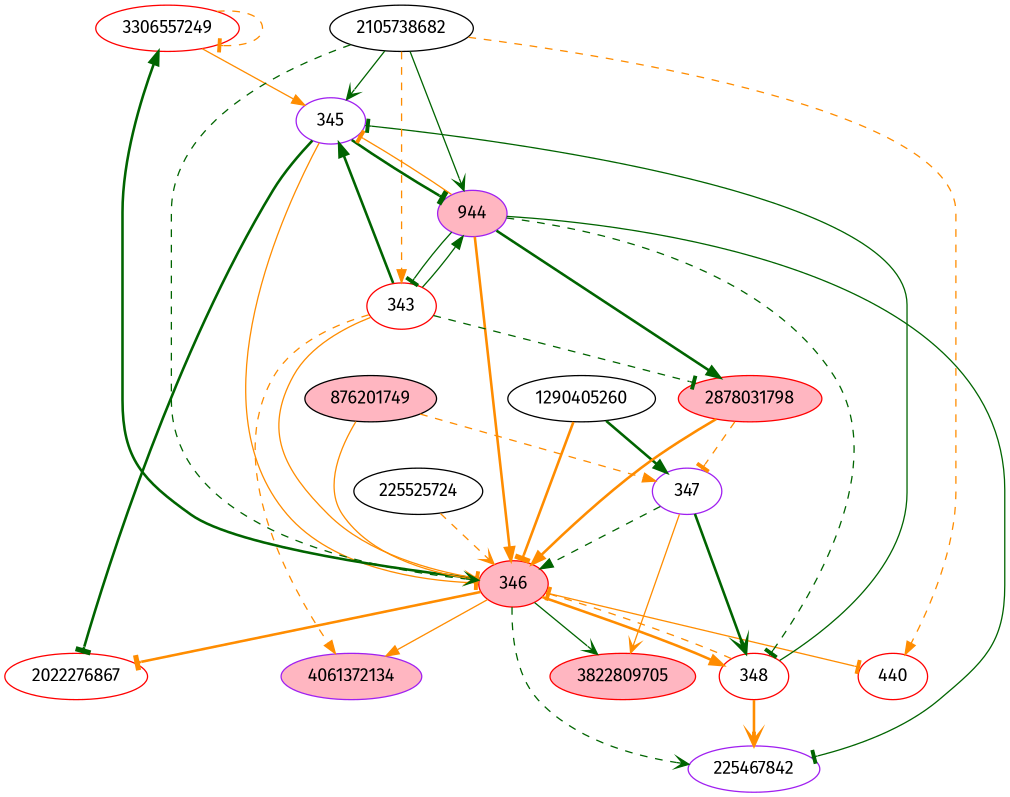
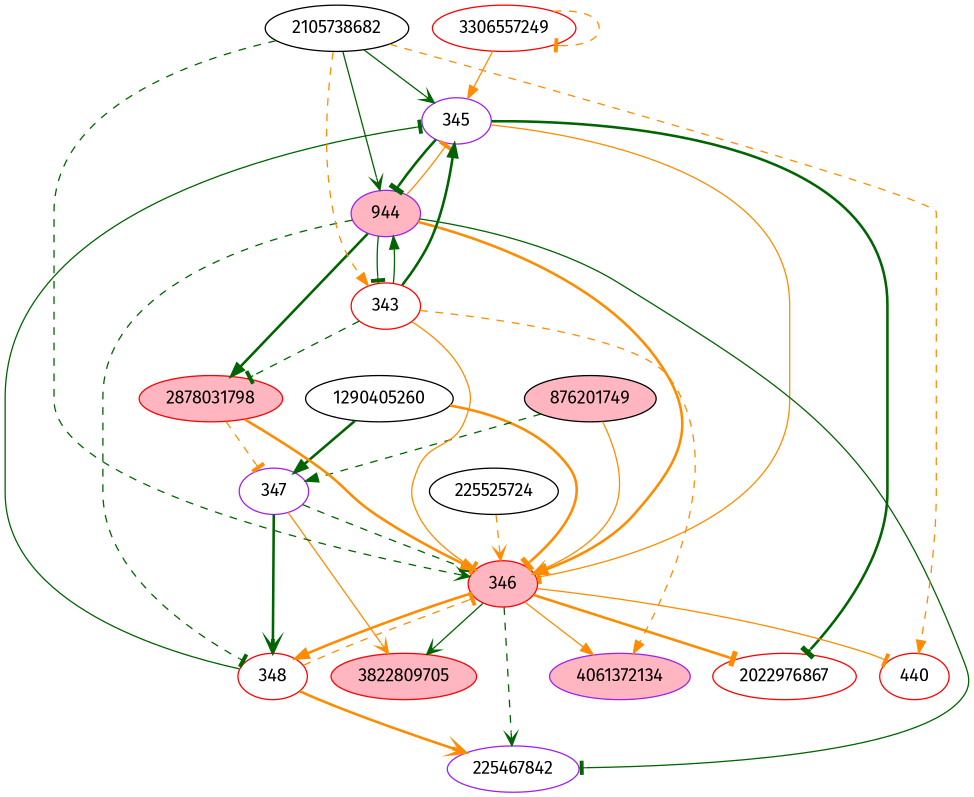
edge "876201749" -> "347": color darkorange -> darkgreen
edge "346" -> "3306557249": removed
node "2022276867": label "2022276867" -> "2022976867"
